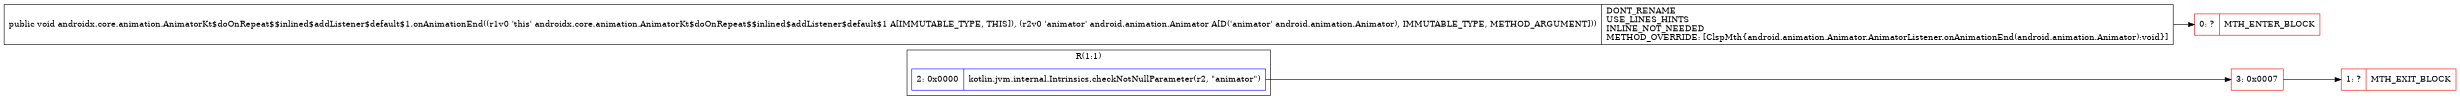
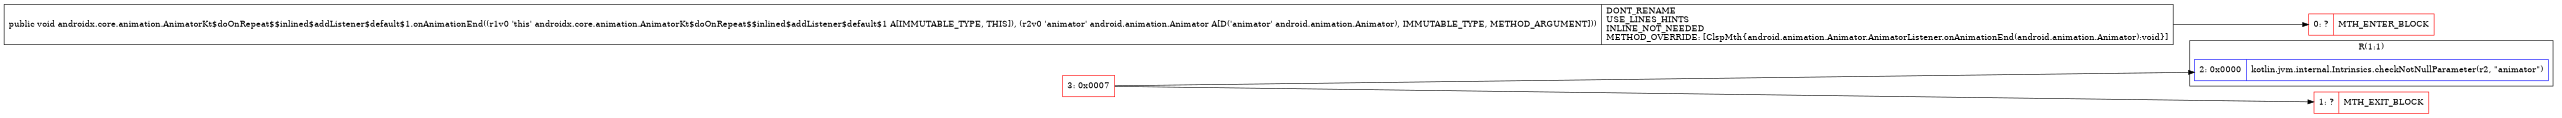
edge "2: 0x0000" -> "3: 0x0007": reversed
